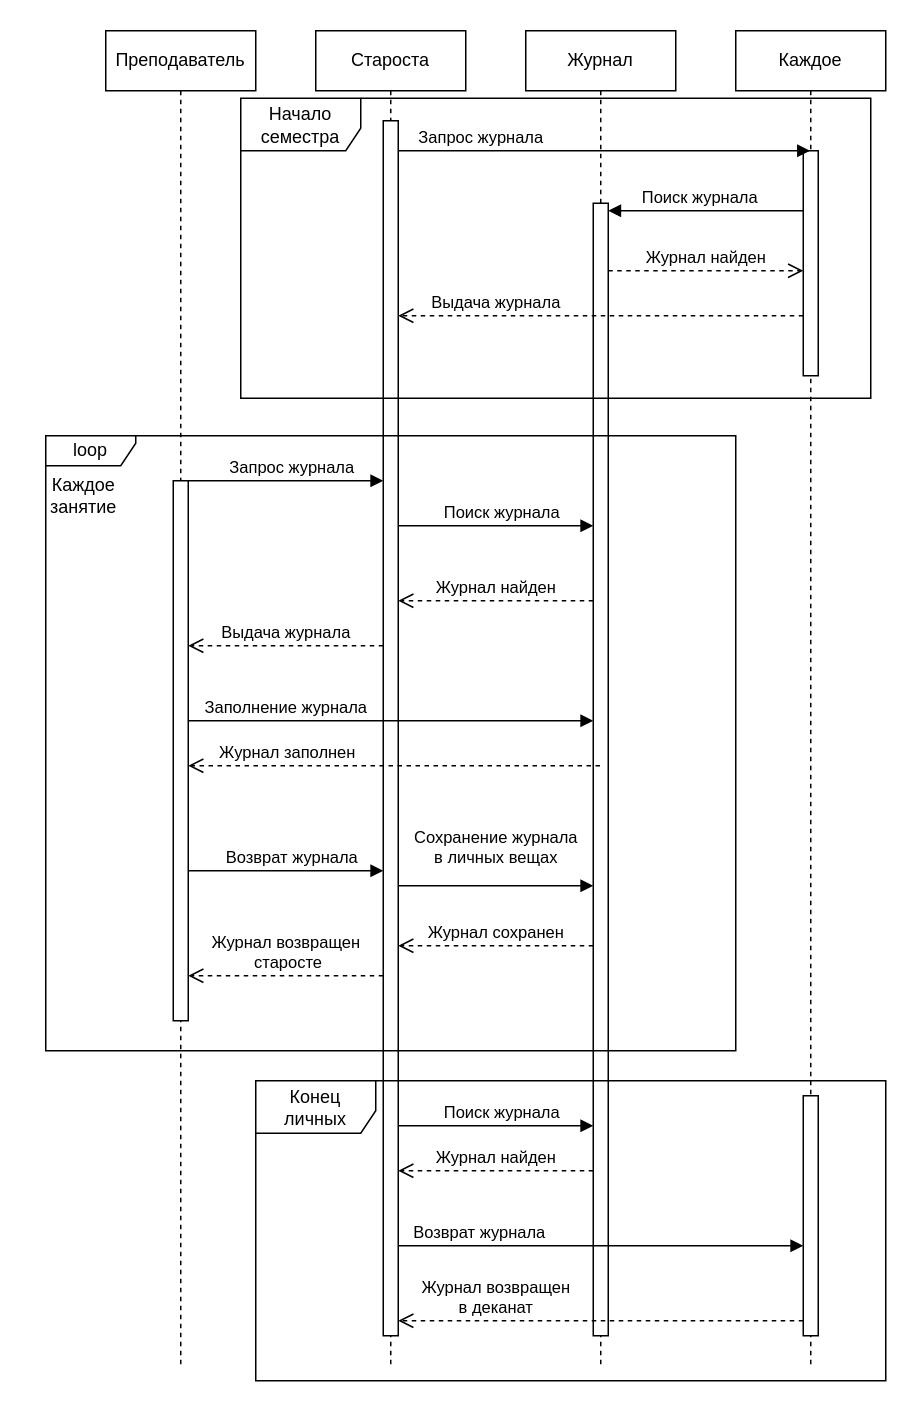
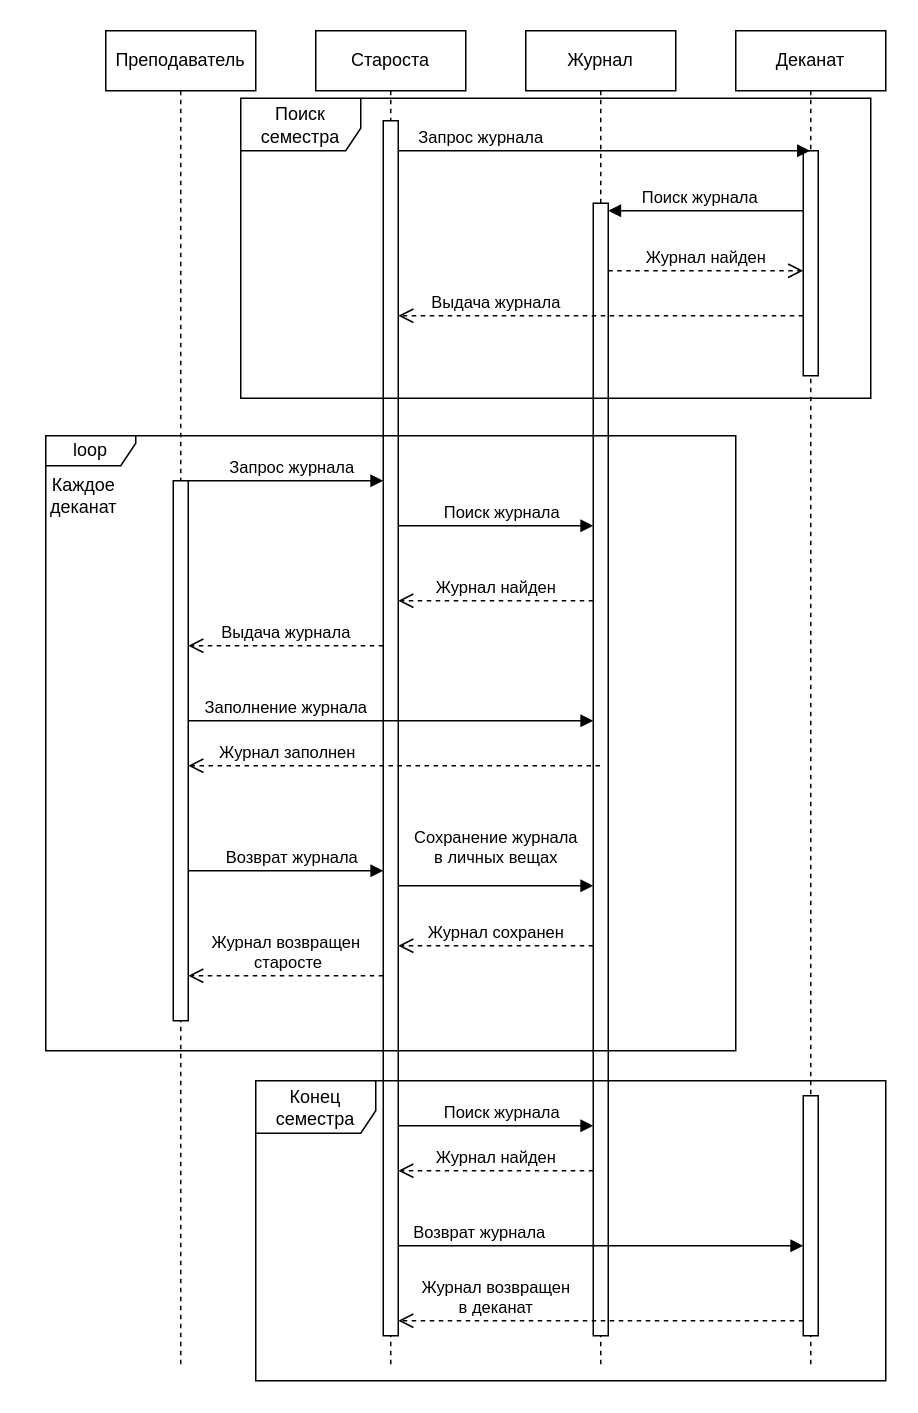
node "Каждое": label "Каждое" -> "Деканат"
node "Начало семестра": label "Начало семестра" -> "Поиск семестра"
node "Каждое занятие": label "Каждое занятие" -> "Каждое деканат"
node "Конец личных": label "Конец личных" -> "Конец семестра"
